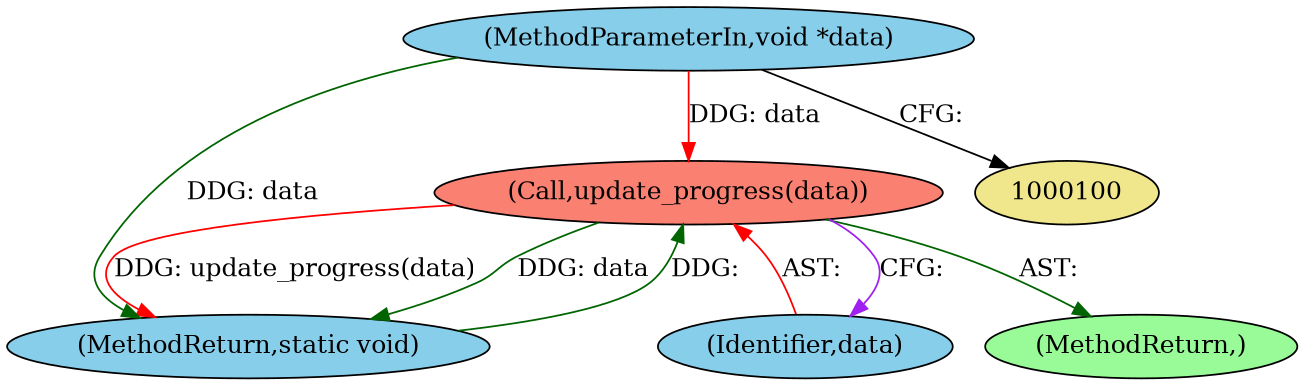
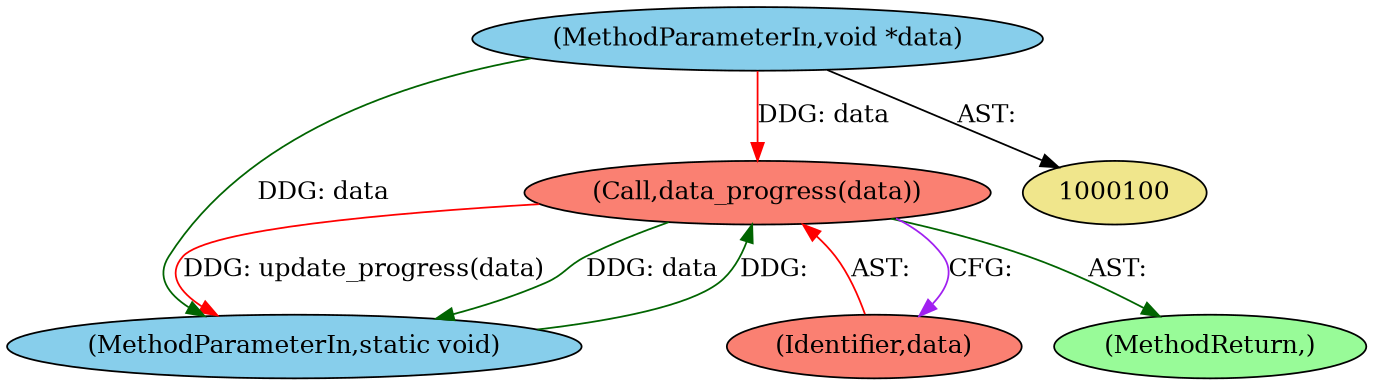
edge "(MethodParameterIn,void *data)" -> "1000100": label "CFG: " -> "AST: "
node "(Call,update_progress(data))": label "(Call,update_progress(data))" -> "(Call,data_progress(data))"
node "(MethodReturn,static void)": label "(MethodReturn,static void)" -> "(MethodParameterIn,static void)"
node "(Identifier,data)": fillcolor skyblue -> salmon
